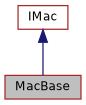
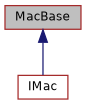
edge "MacBase" -> "IMac": reversed
